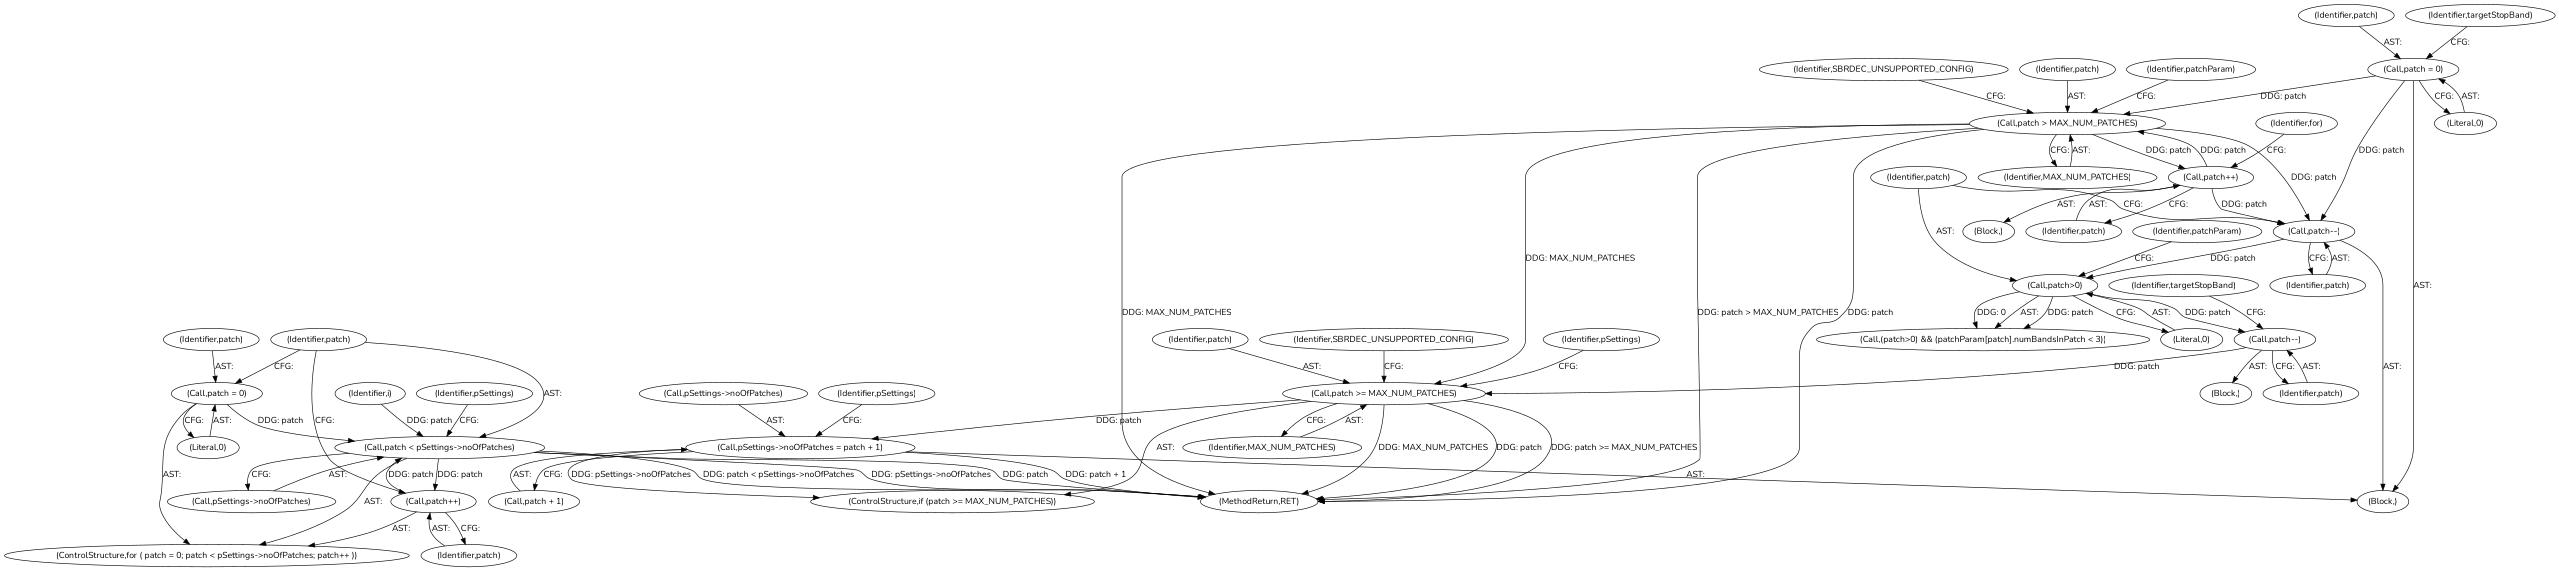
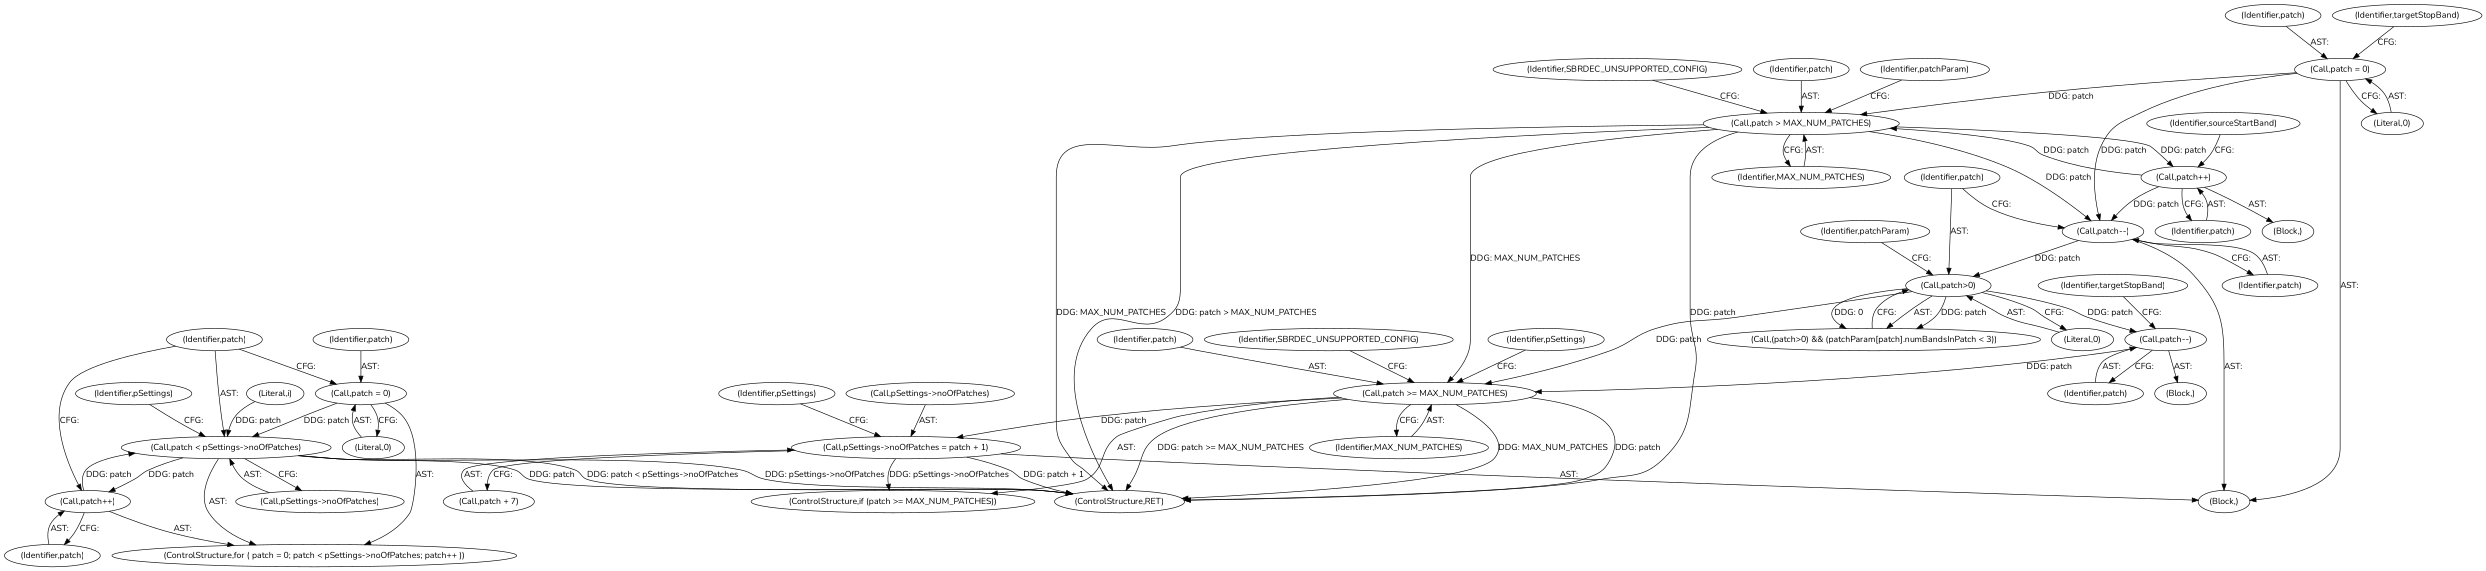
node "(Identifier,for)": label "(Identifier,for)" -> "(Identifier,sourceStartBand)"
edge "(Call,(patch>0) && (patchParam[patch].numBandsInPatch < 3))" -> "(Call,patch>0)": added, label "CFG:"
edge "(Call,patch>0)" -> "(Call,patch >= MAX_NUM_PATCHES)": added, label "DDG: patch"
node "(Identifier,i)": label "(Identifier,i)" -> "(Literal,i)"
node "(Call,patch + 1)": label "(Call,patch + 1)" -> "(Call,patch + 7)"
node "(MethodReturn,RET)": label "(MethodReturn,RET)" -> "(ControlStructure,RET)"
